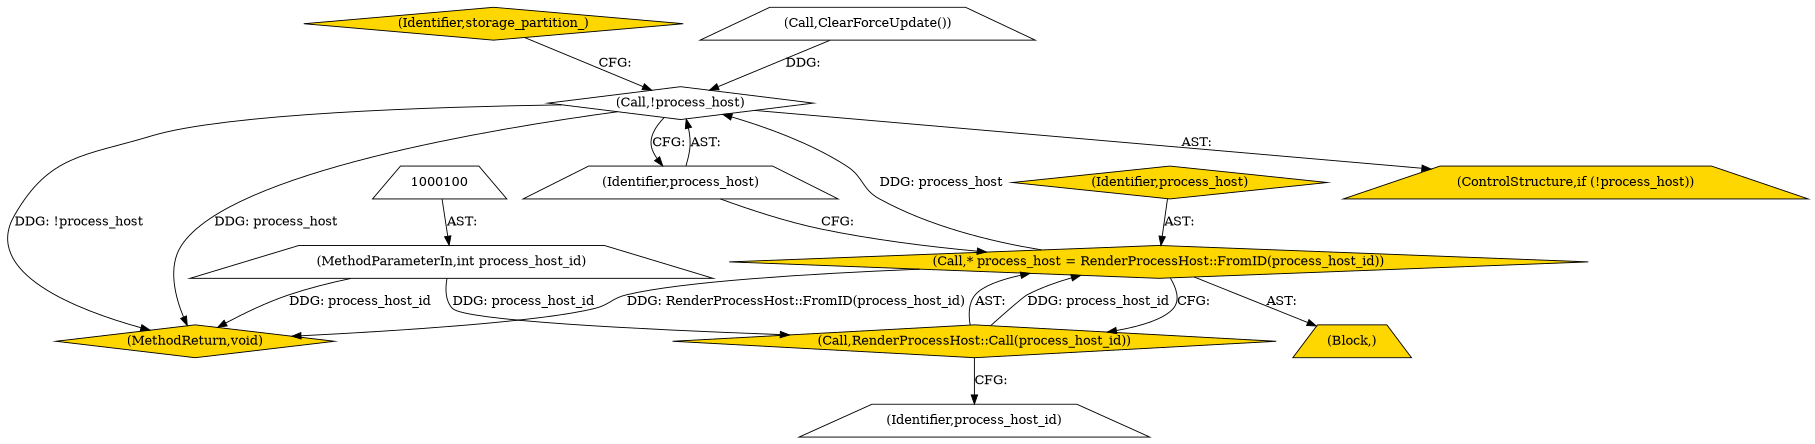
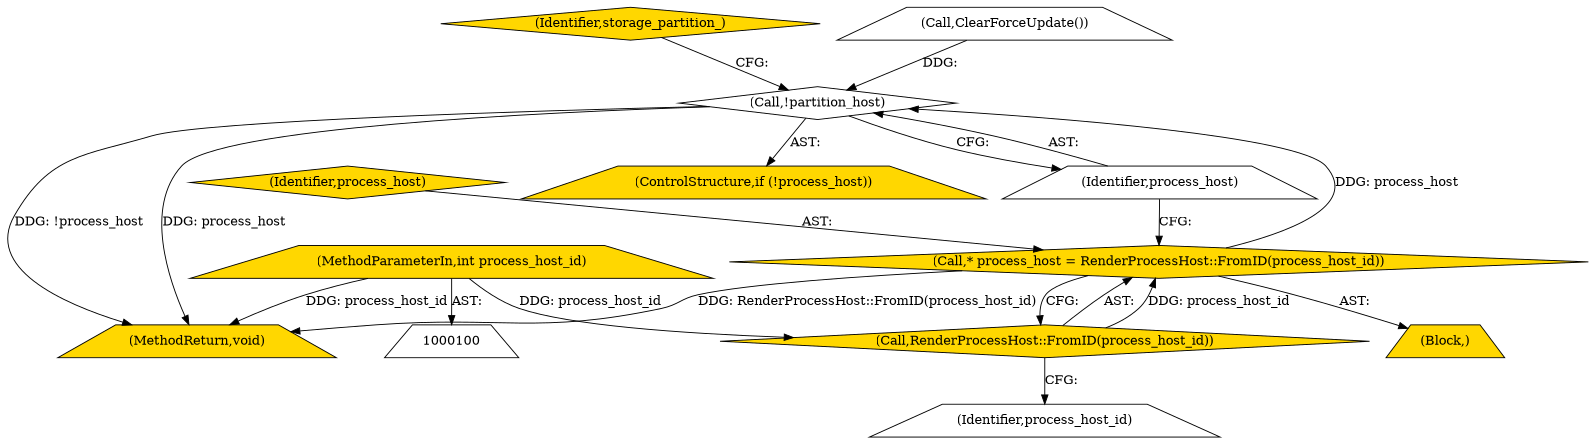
node "(Call,!process_host)": label "(Call,!process_host)" -> "(Call,!partition_host)"
edge "1000100" -> "(MethodParameterIn,int process_host_id)": reversed
node "(MethodParameterIn,int process_host_id)": fillcolor white -> gold
node "(MethodReturn,void)": shape diamond -> trapezium
node "(Call,RenderProcessHost::Call(process_host_id))": label "(Call,RenderProcessHost::Call(process_host_id))" -> "(Call,RenderProcessHost::FromID(process_host_id))"
